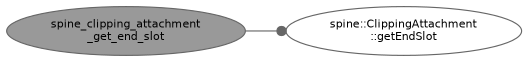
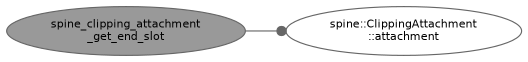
node "spine::ClippingAttachment ::getEndSlot": label "spine::ClippingAttachment ::getEndSlot" -> "spine::ClippingAttachment ::attachment"
